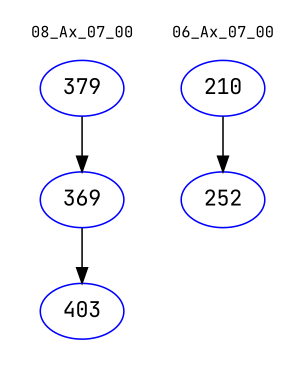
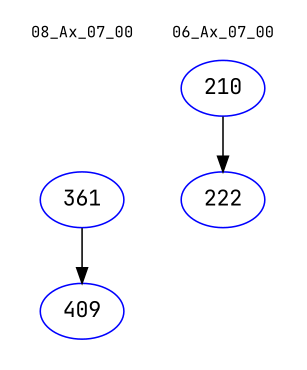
node "379": removed
node "369": label "369" -> "361"
node "252": label "252" -> "222"
node "403": label "403" -> "409"
